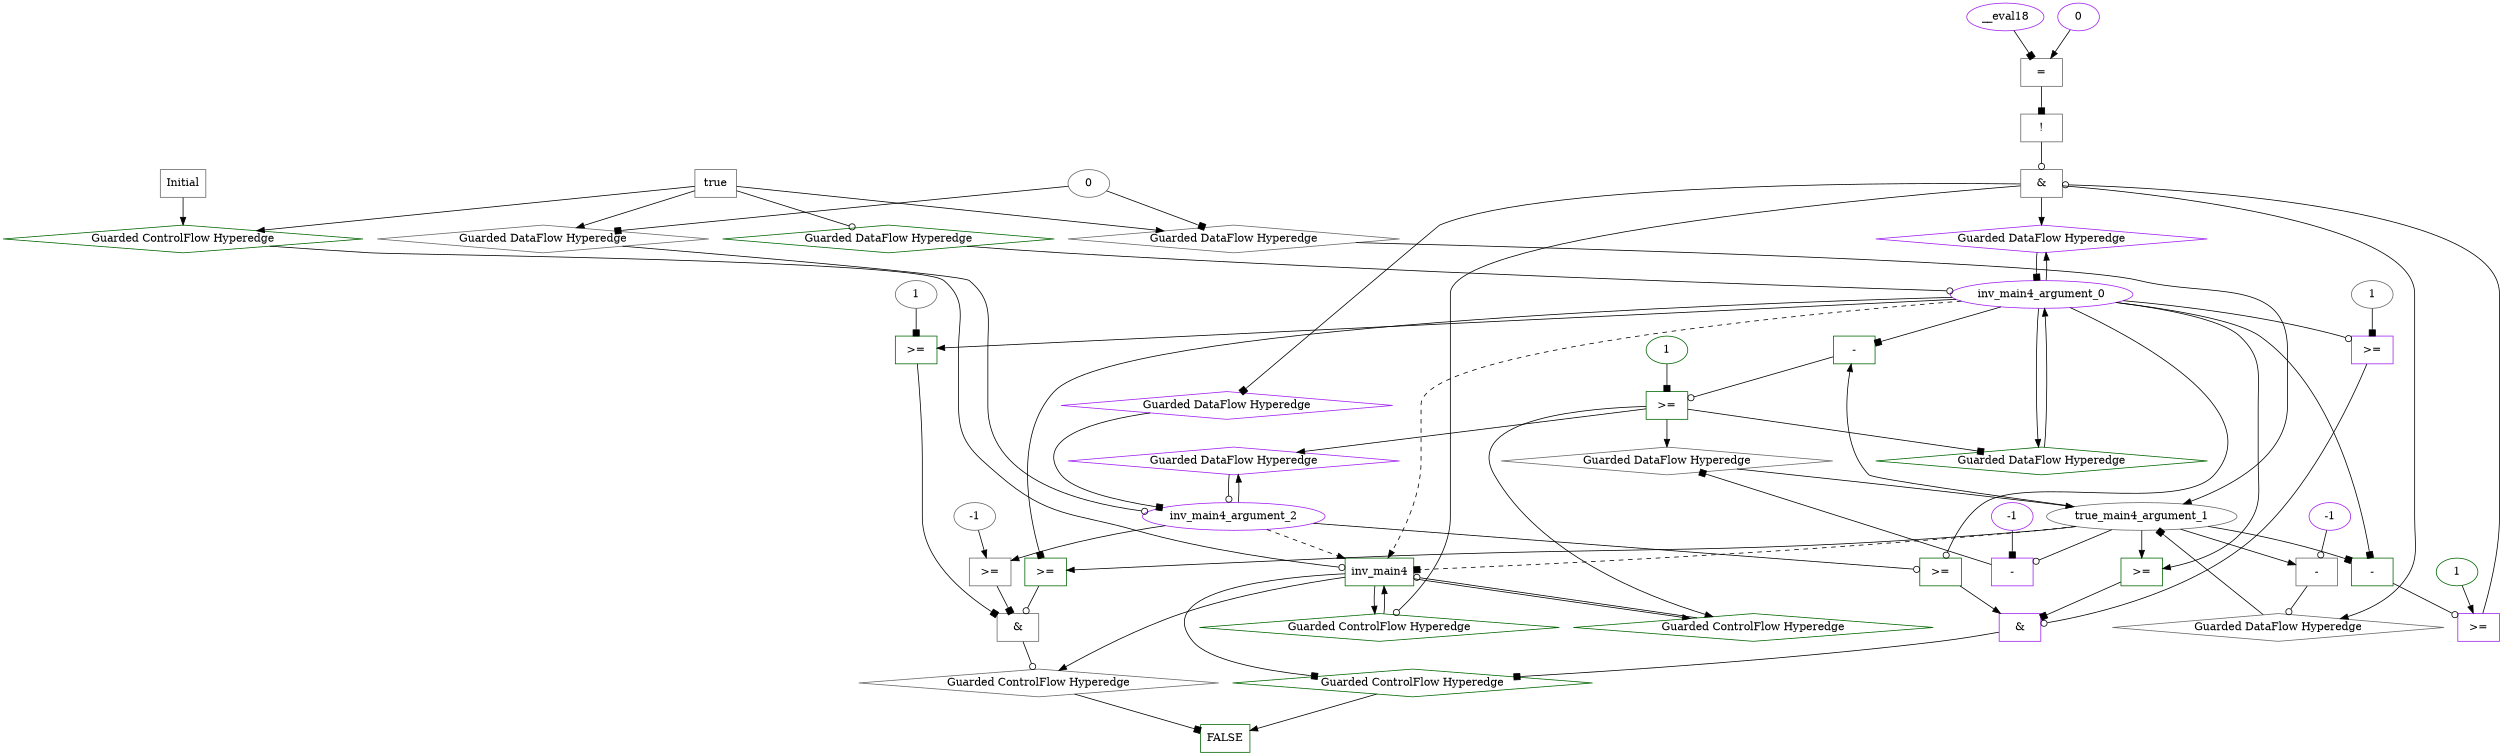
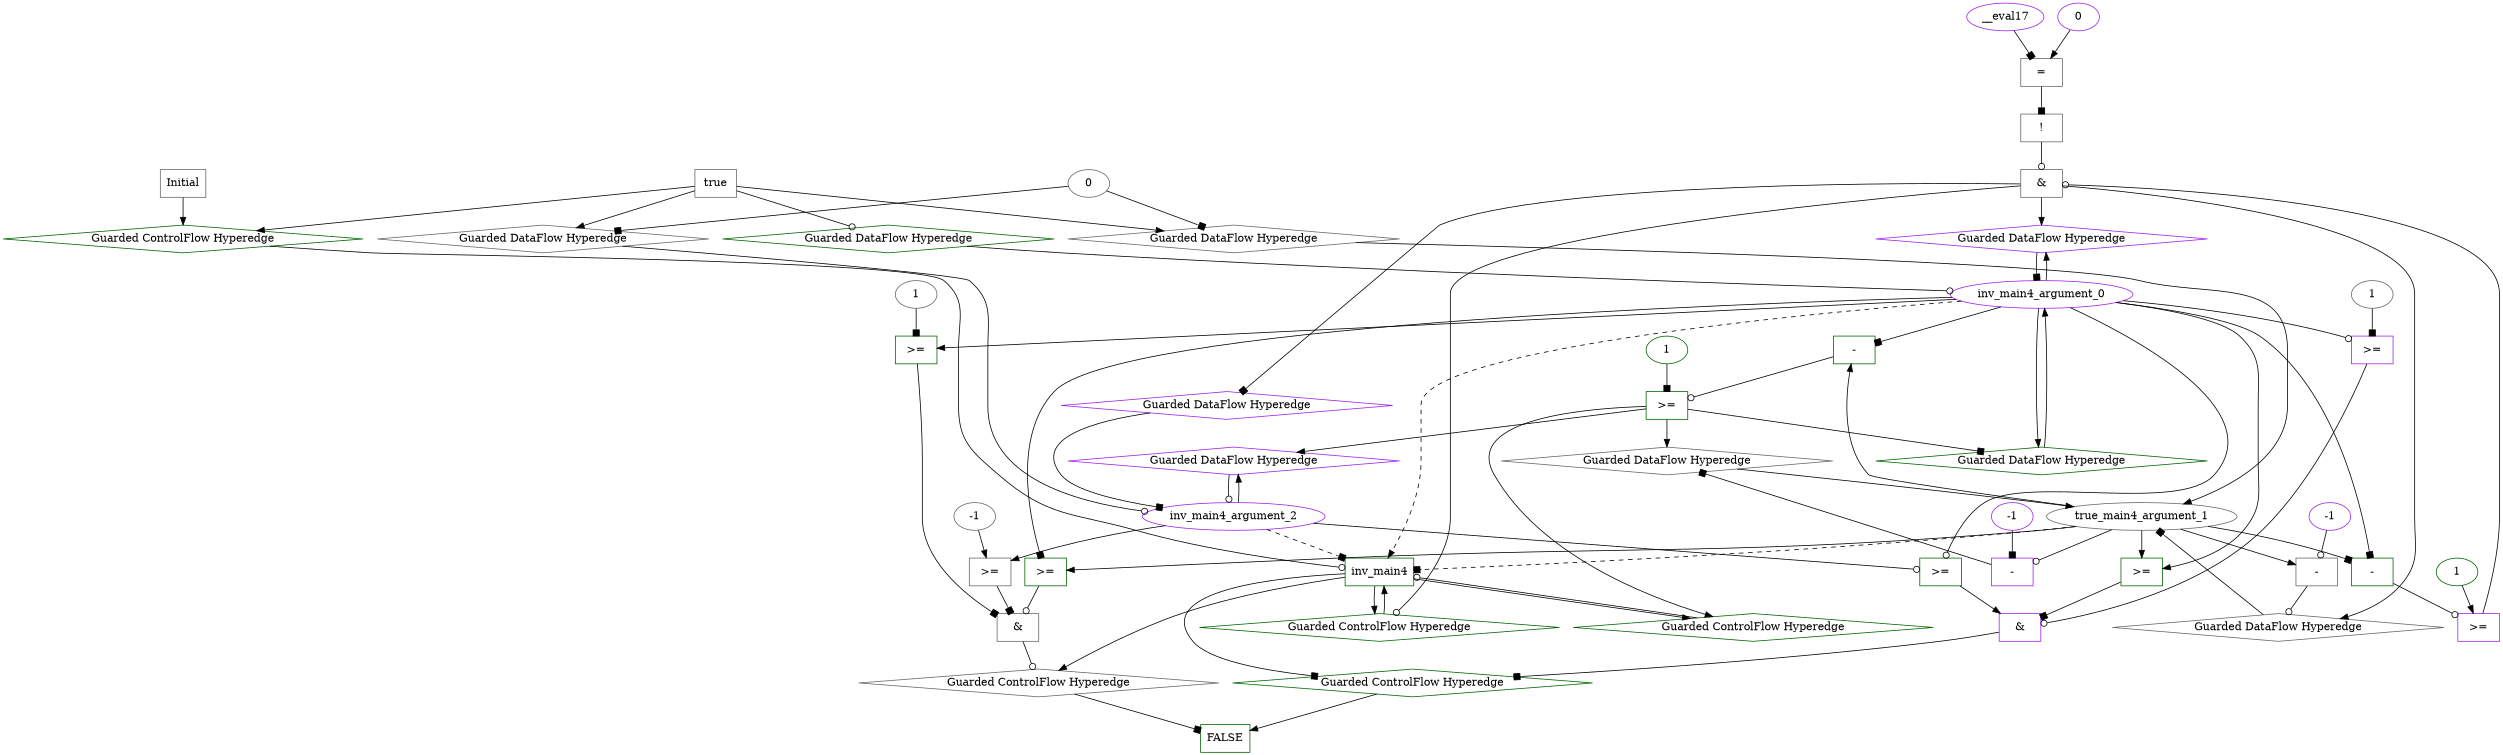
node "__eval18": label "__eval18" -> "__eval17"
edge "inv_main4_argument_2" -> "inv_main4": arrowhead normal -> box
